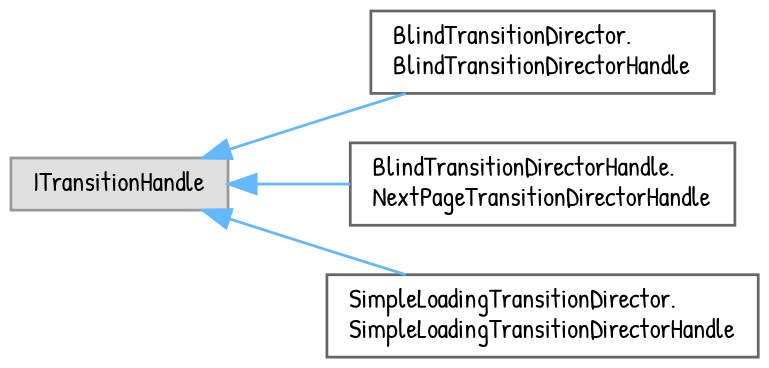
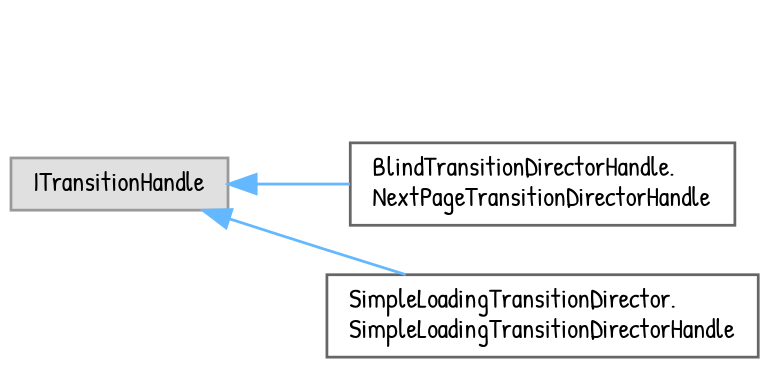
node "BlindTransitionDirector. BlindTransitionDirectorHandle": removed
